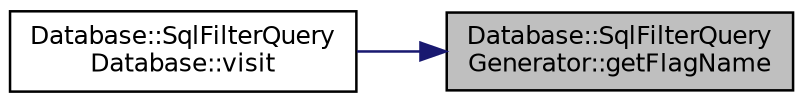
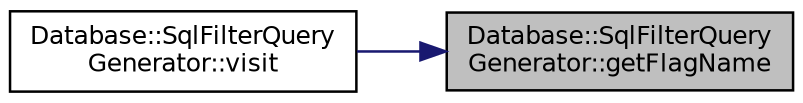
node "Database::SqlFilterQuery Database::visit": label "Database::SqlFilterQuery Database::visit" -> "Database::SqlFilterQuery Generator::visit"
